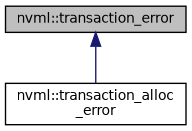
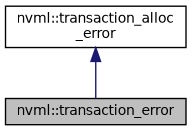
edge "nvml::transaction_alloc _error" -> "nvml::transaction_error": reversed
